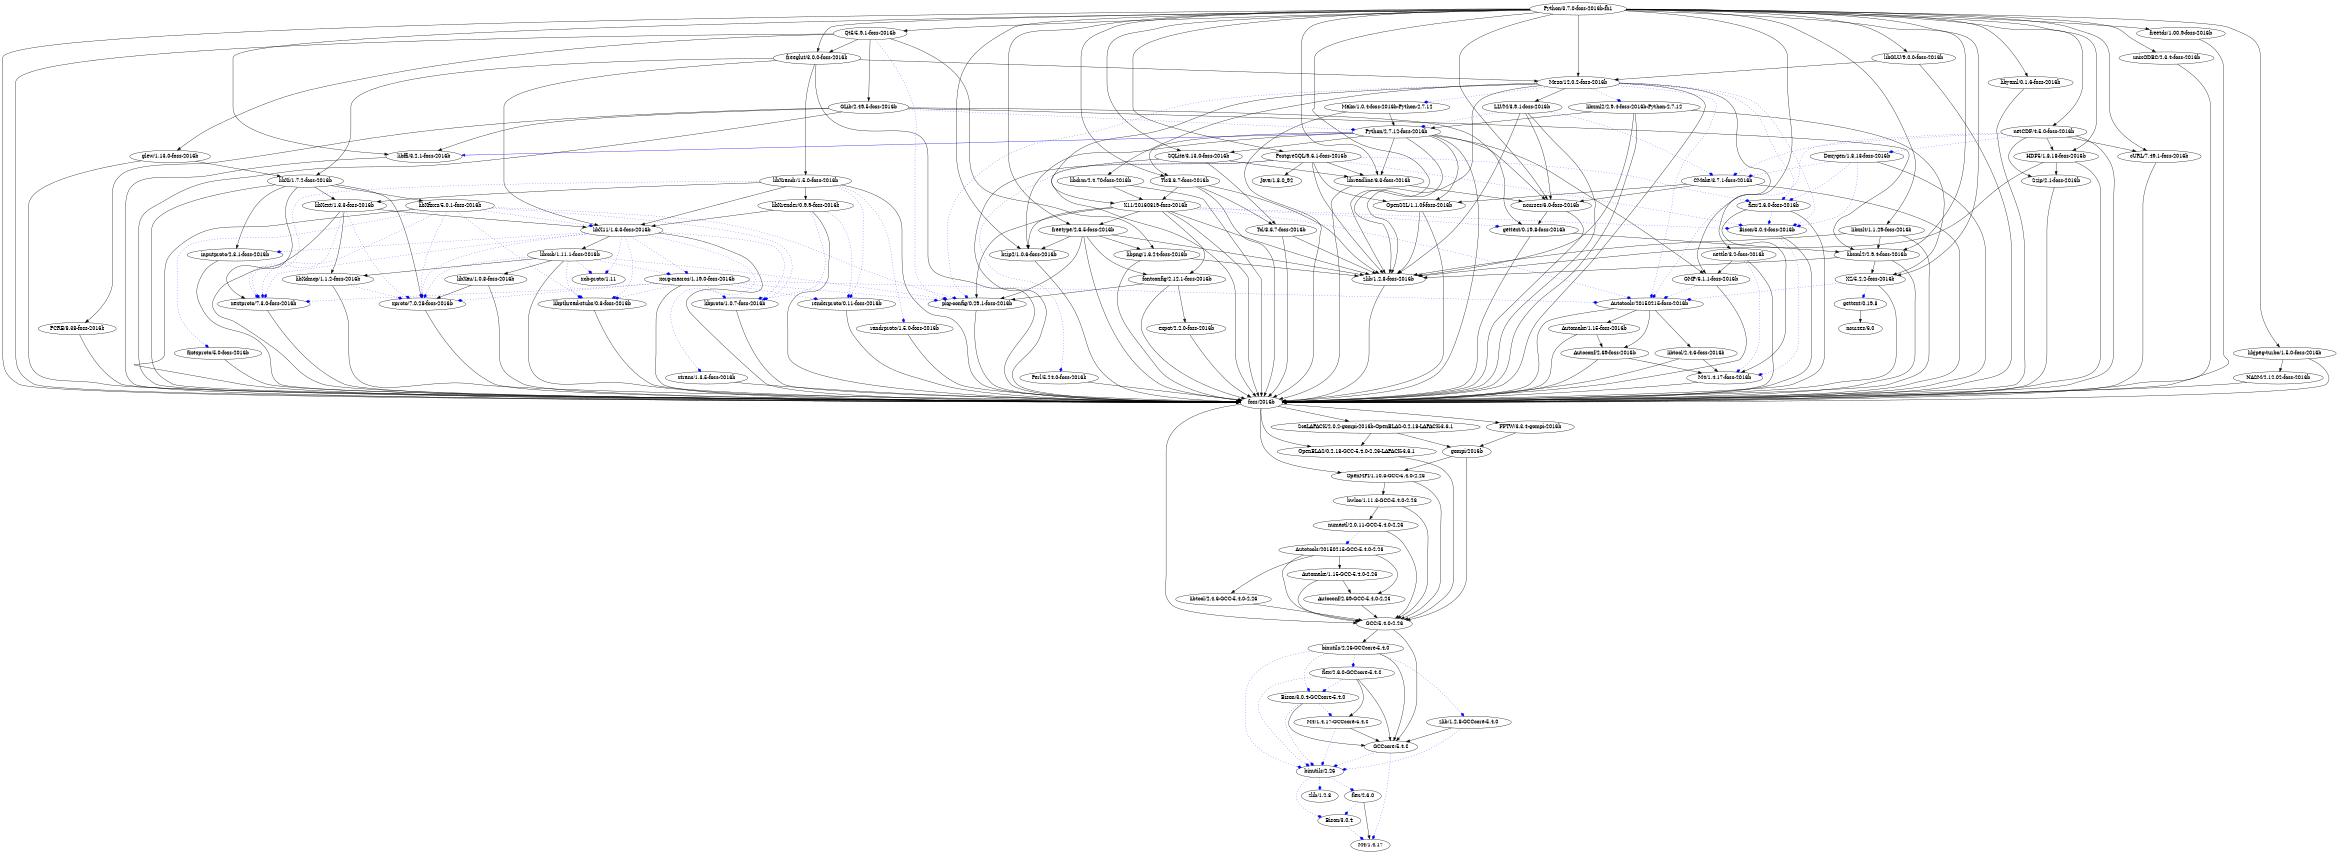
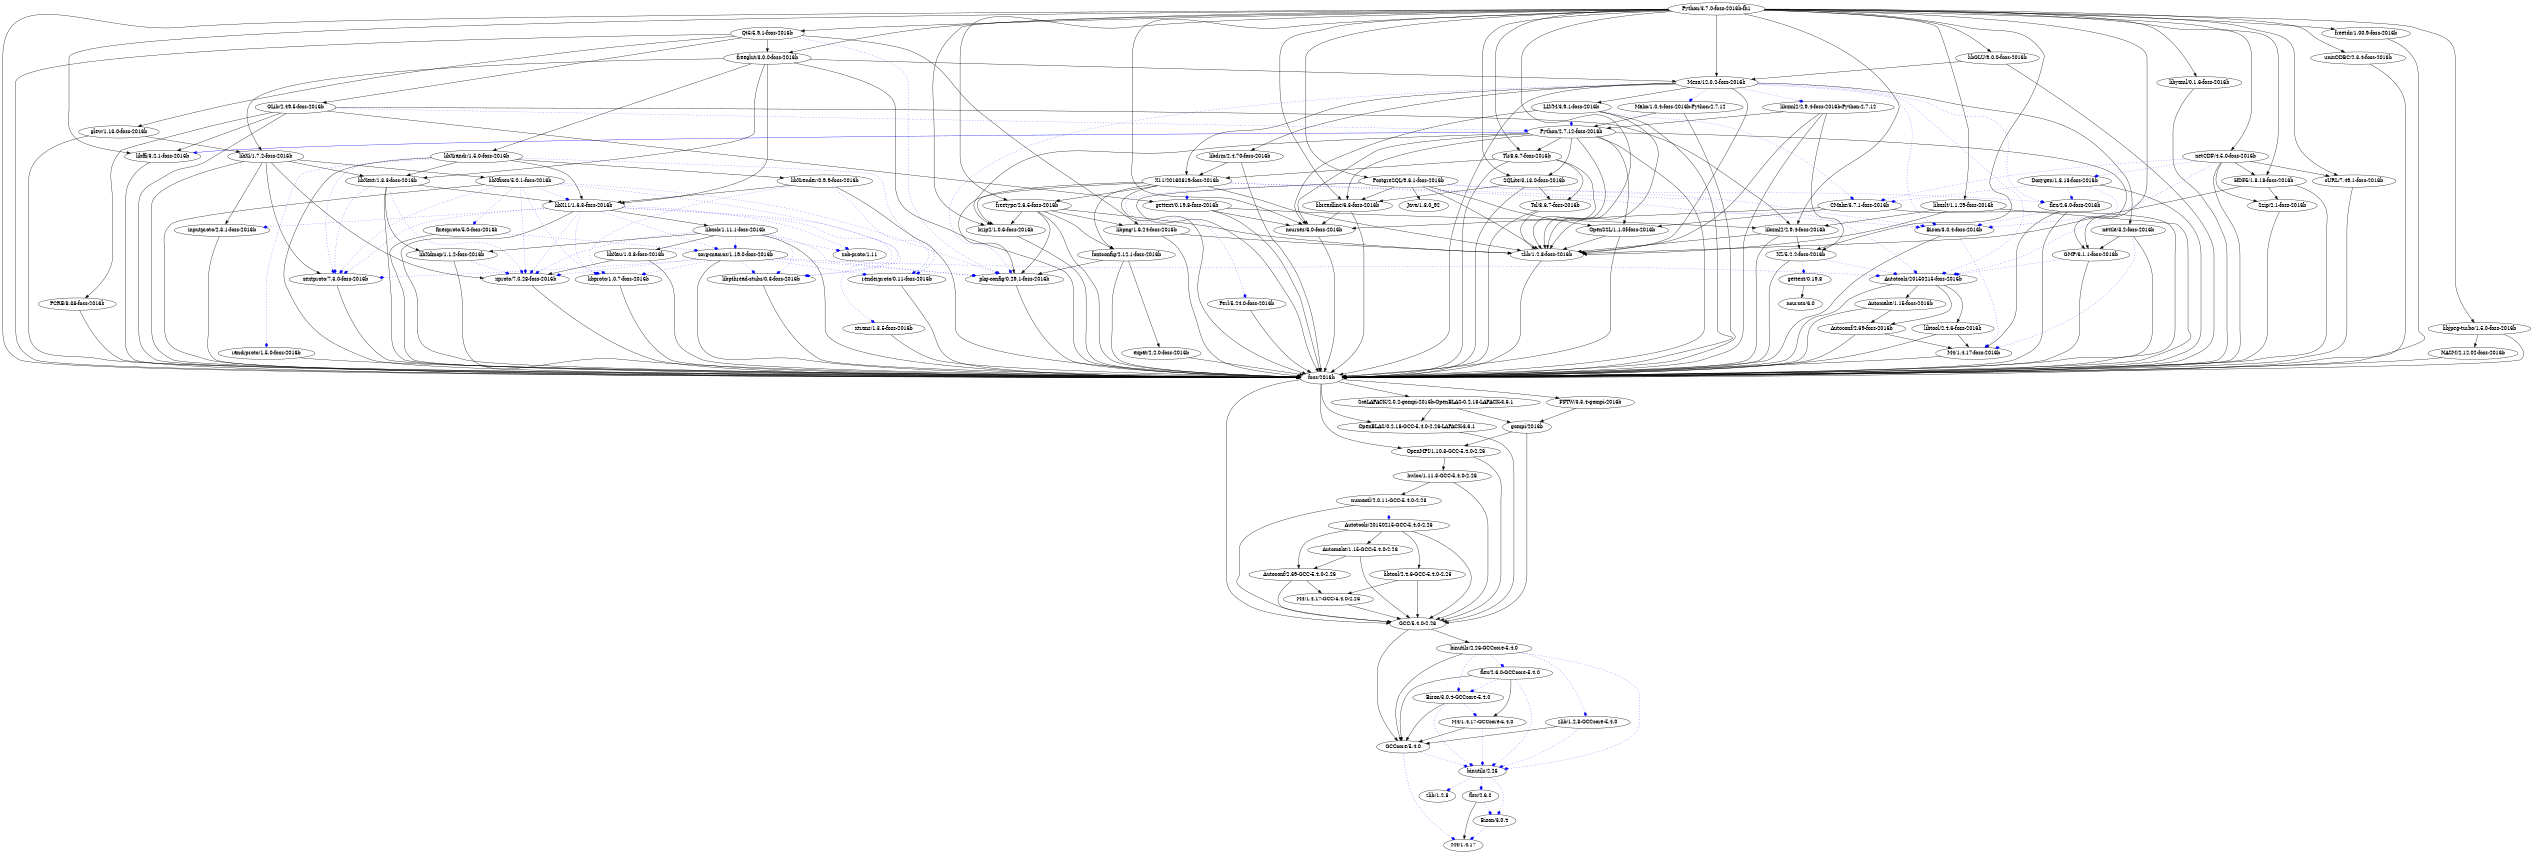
edge "freeglut/3.0.0-foss-2016b" -> "libXext/1.3.3-foss-2016b": added
edge "ncurses/6.0-foss-2016b" -> "gettext/0.19.8-foss-2016b": reversed
edge "fixesproto/5.0-foss-2016b" -> "xorg-macros/1.19.0-foss-2016b": added
node "M4/1.4.17-GCC-5.4.0-2.26": added
